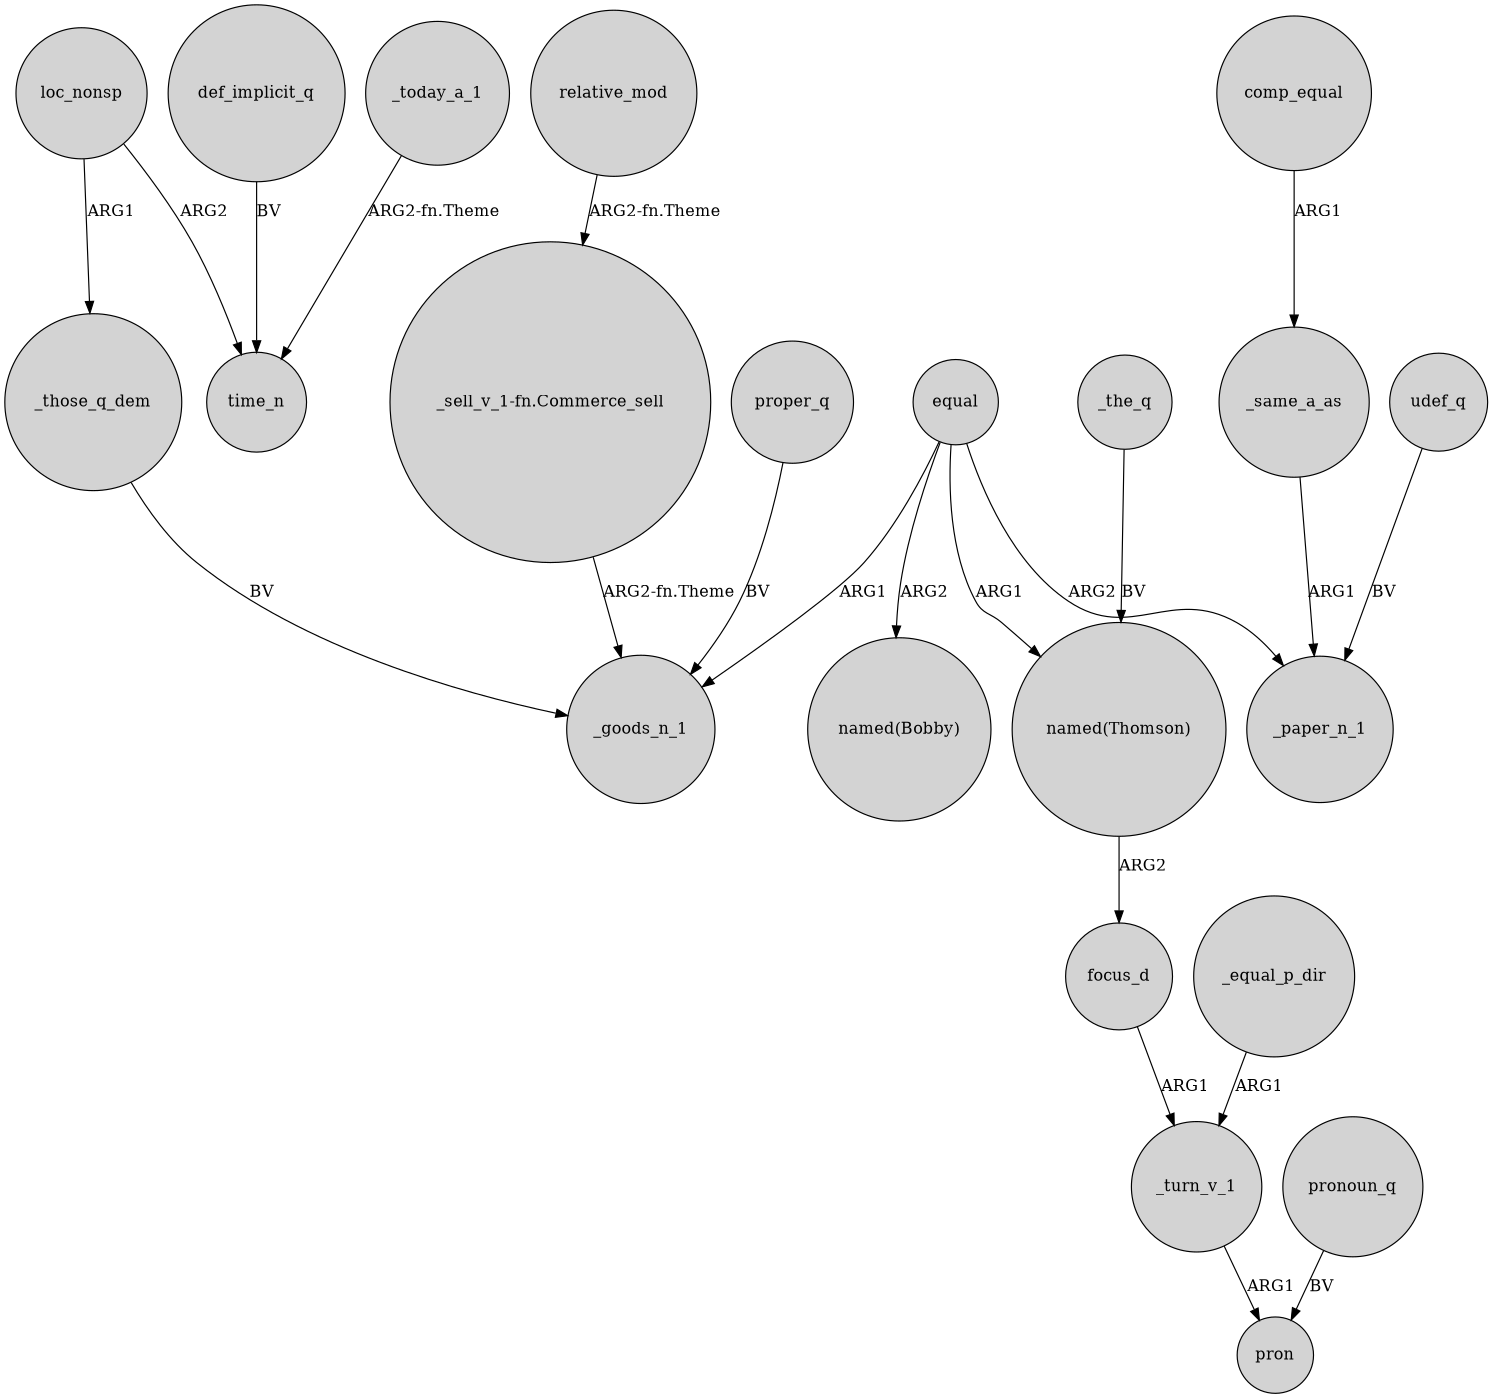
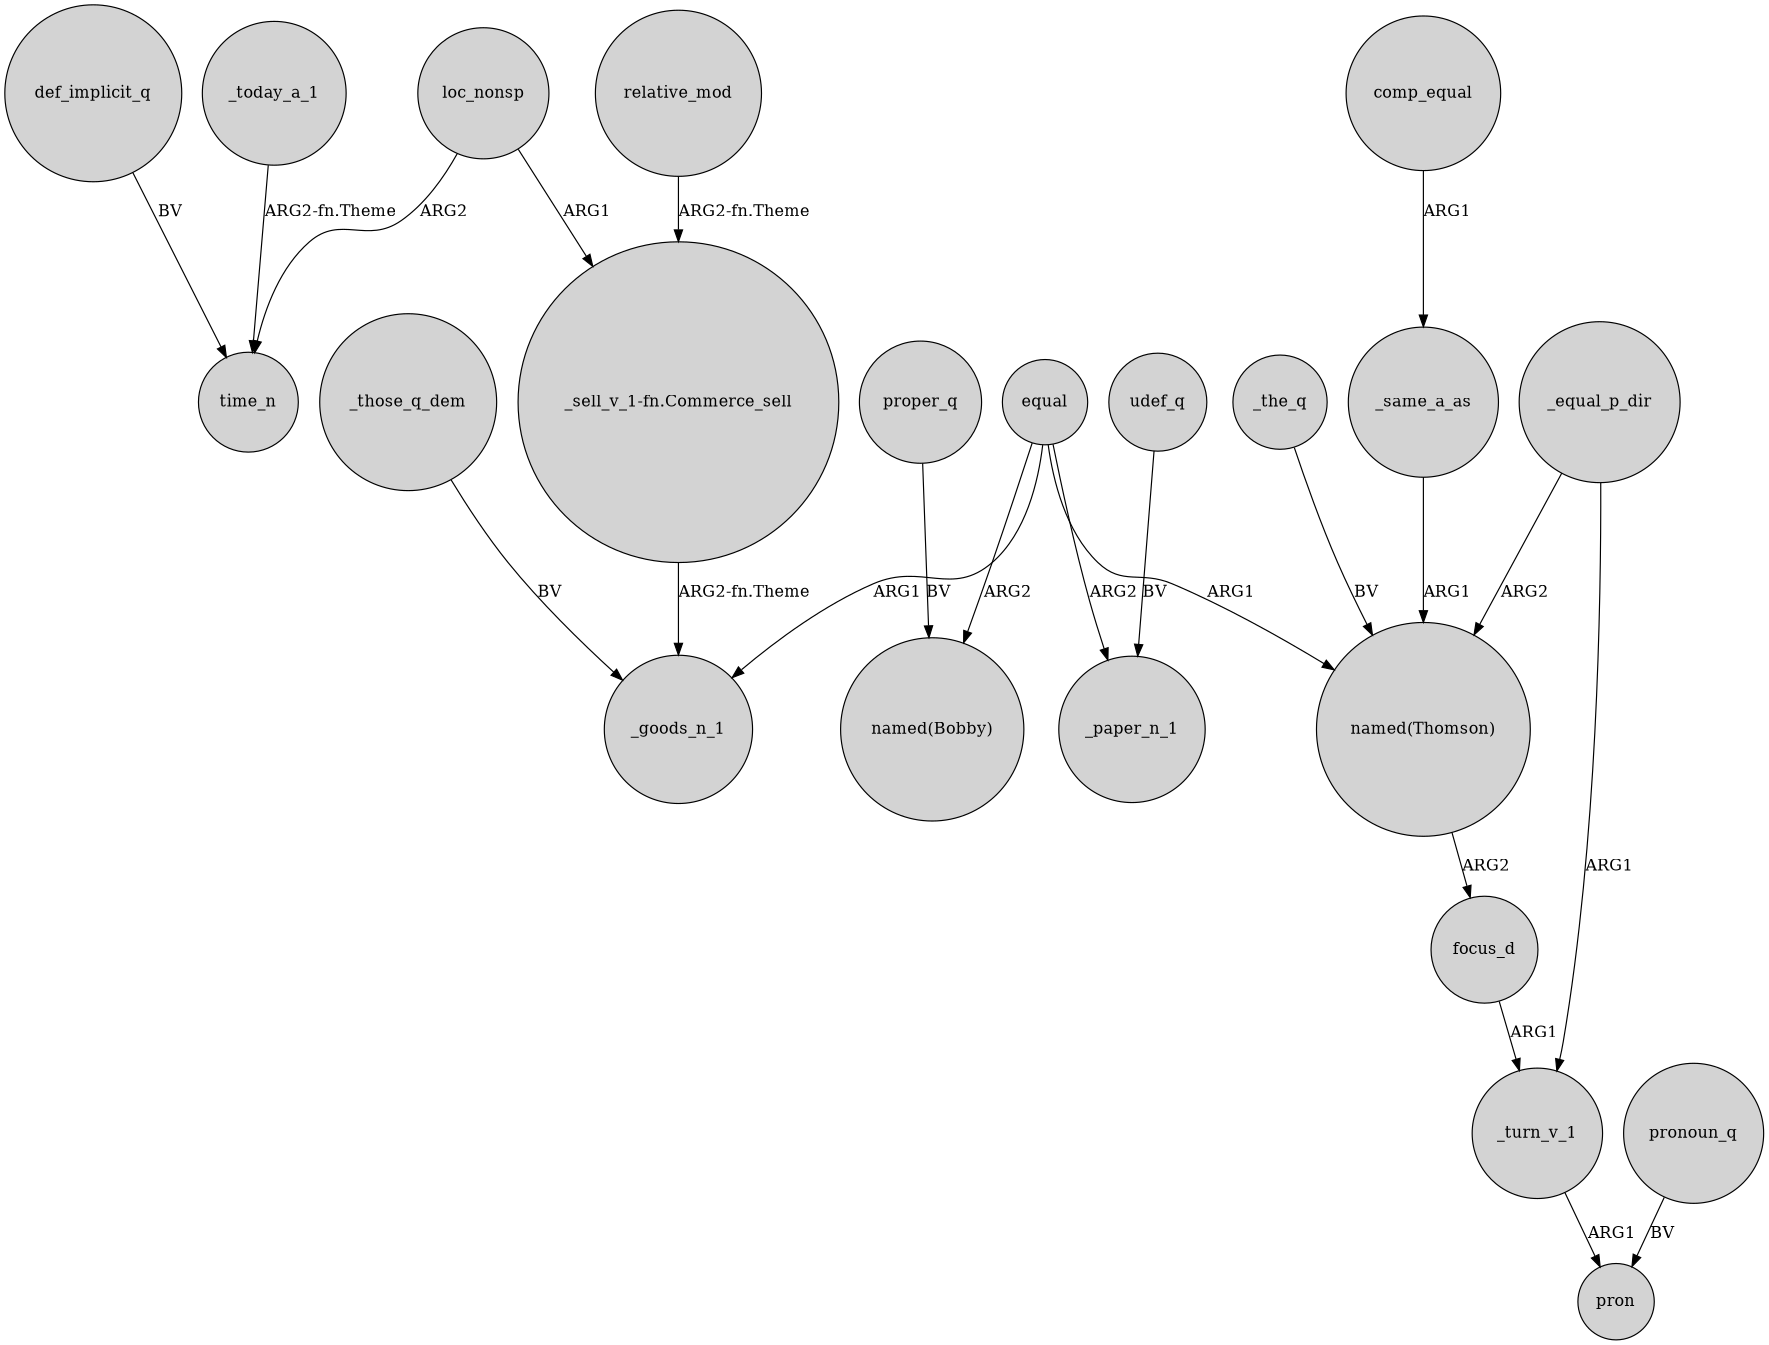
edge "loc_nonsp" -> "_those_q_dem": now "loc_nonsp" -> "_sell_v_1-fn.Commerce_sell"
edge "_equal_p_dir" -> "named(Thomson)": added, label "ARG2"
edge "_same_a_as" -> "_paper_n_1": now "_same_a_as" -> "named(Thomson)"
edge "proper_q" -> "_goods_n_1": now "proper_q" -> "named(Bobby)"
